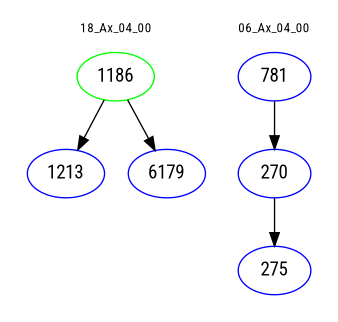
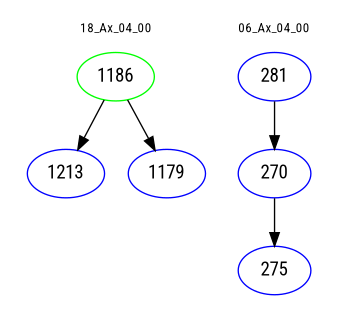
node "781": label "781" -> "281"
node "6179": label "6179" -> "1179"
